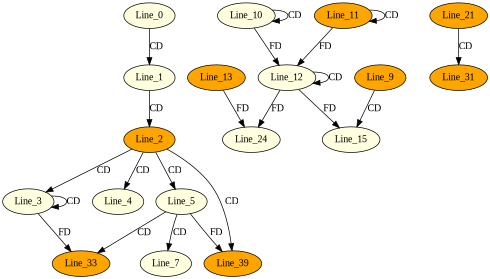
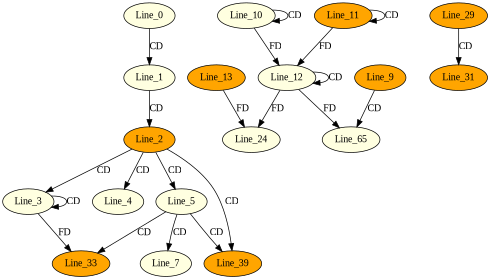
node "Line_21": label "Line_21" -> "Line_29"
node "Line_15": label "Line_15" -> "Line_65"
edge "Line_5" -> "Line_39": label "FD" -> "CD"
